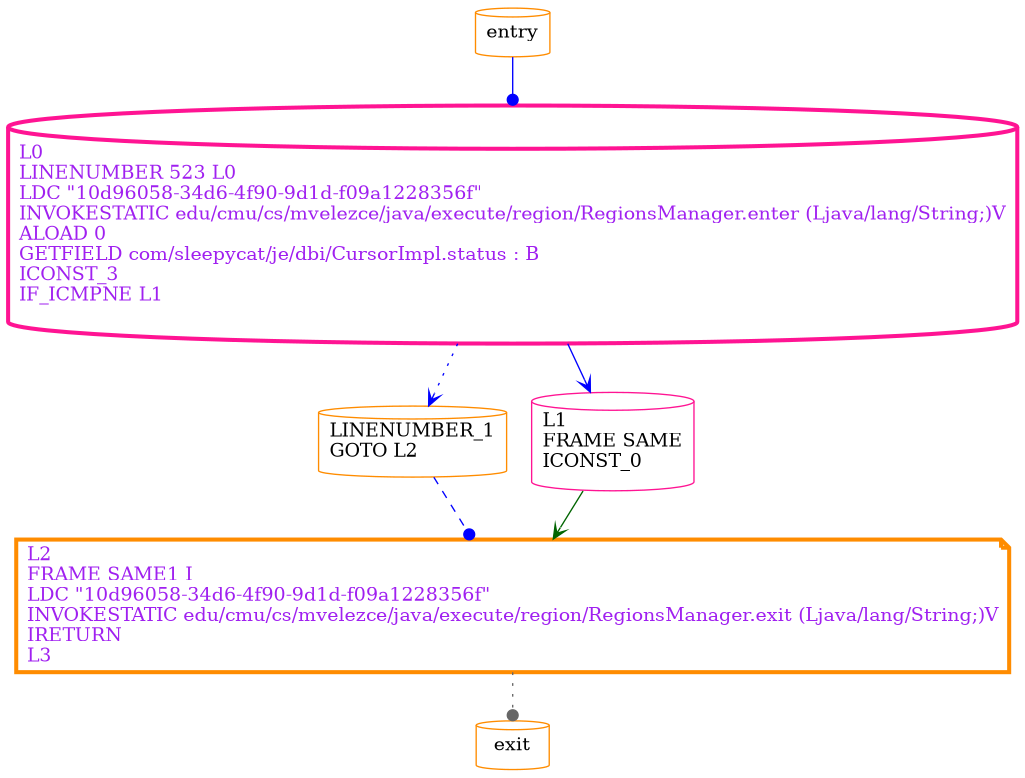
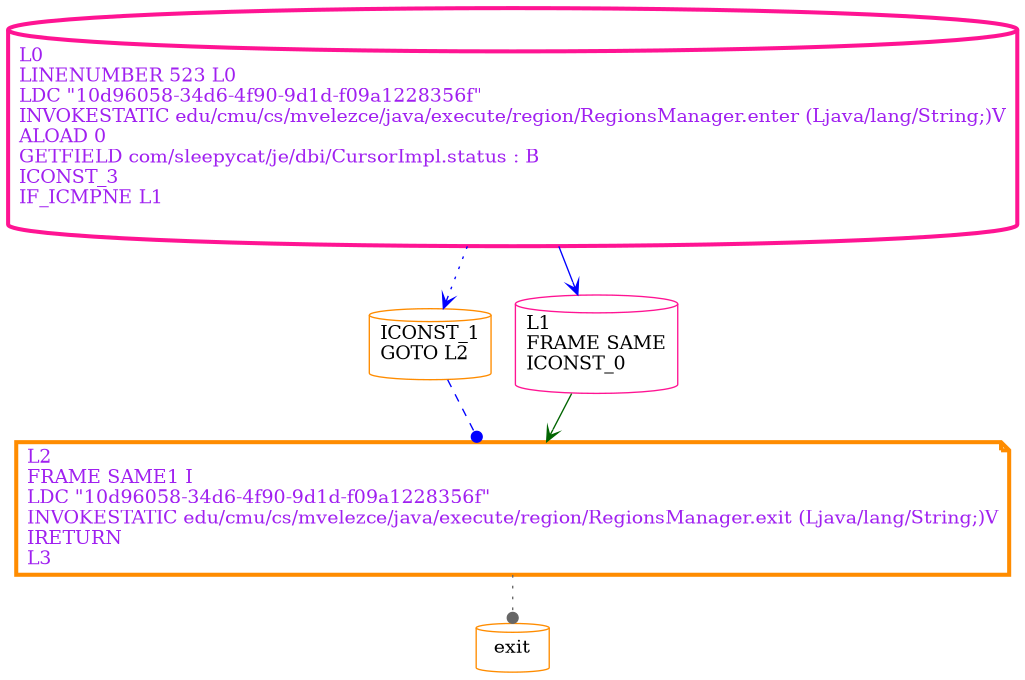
node "entry": removed
node "LINENUMBER_1 GOTO L2": label "LINENUMBER_1 GOTO L2" -> "ICONST_1 GOTO L2"
